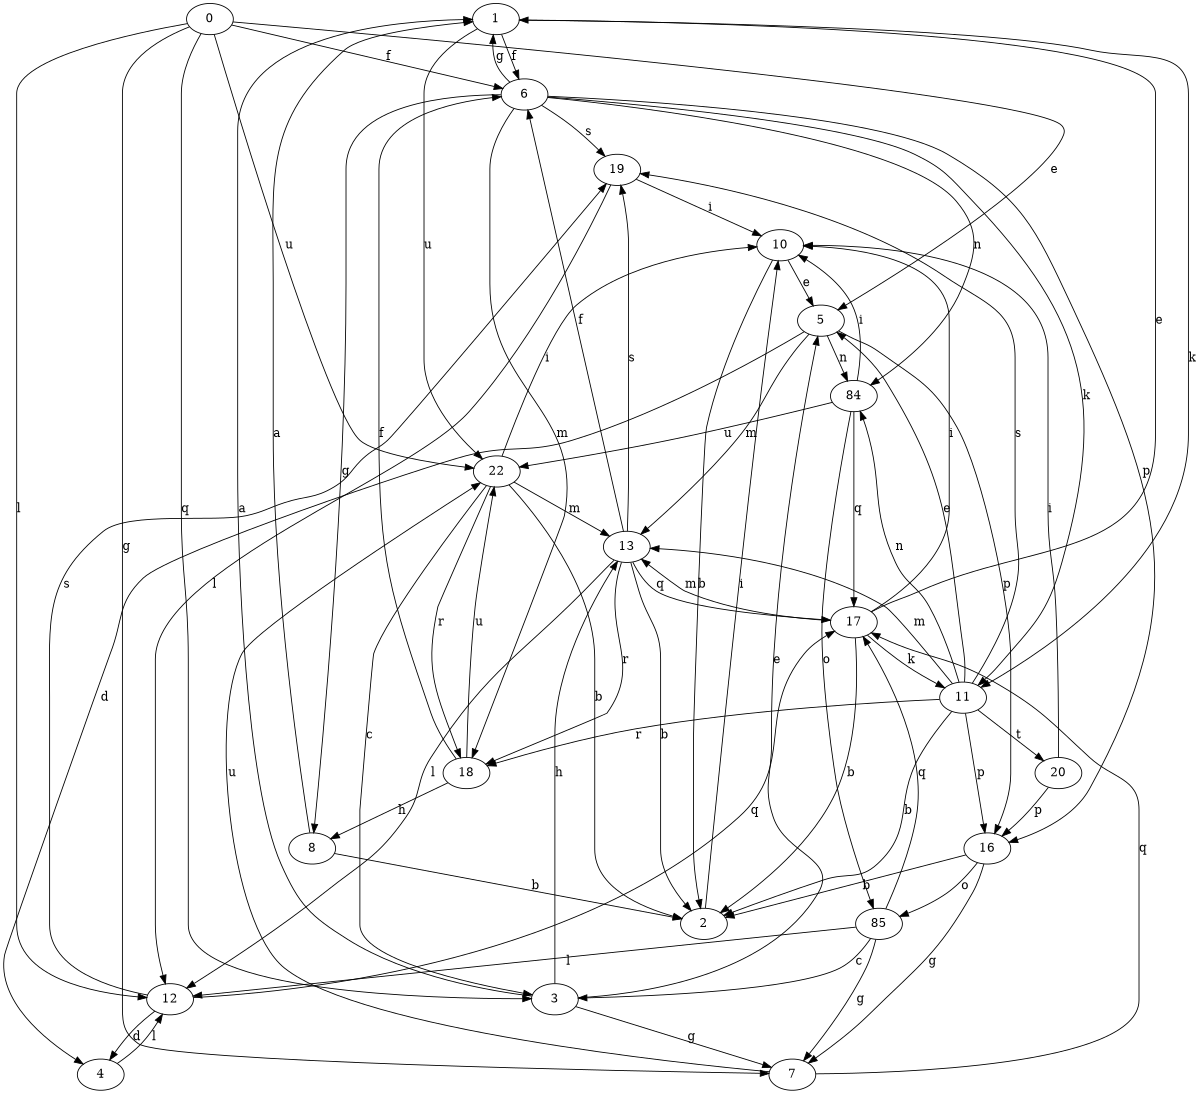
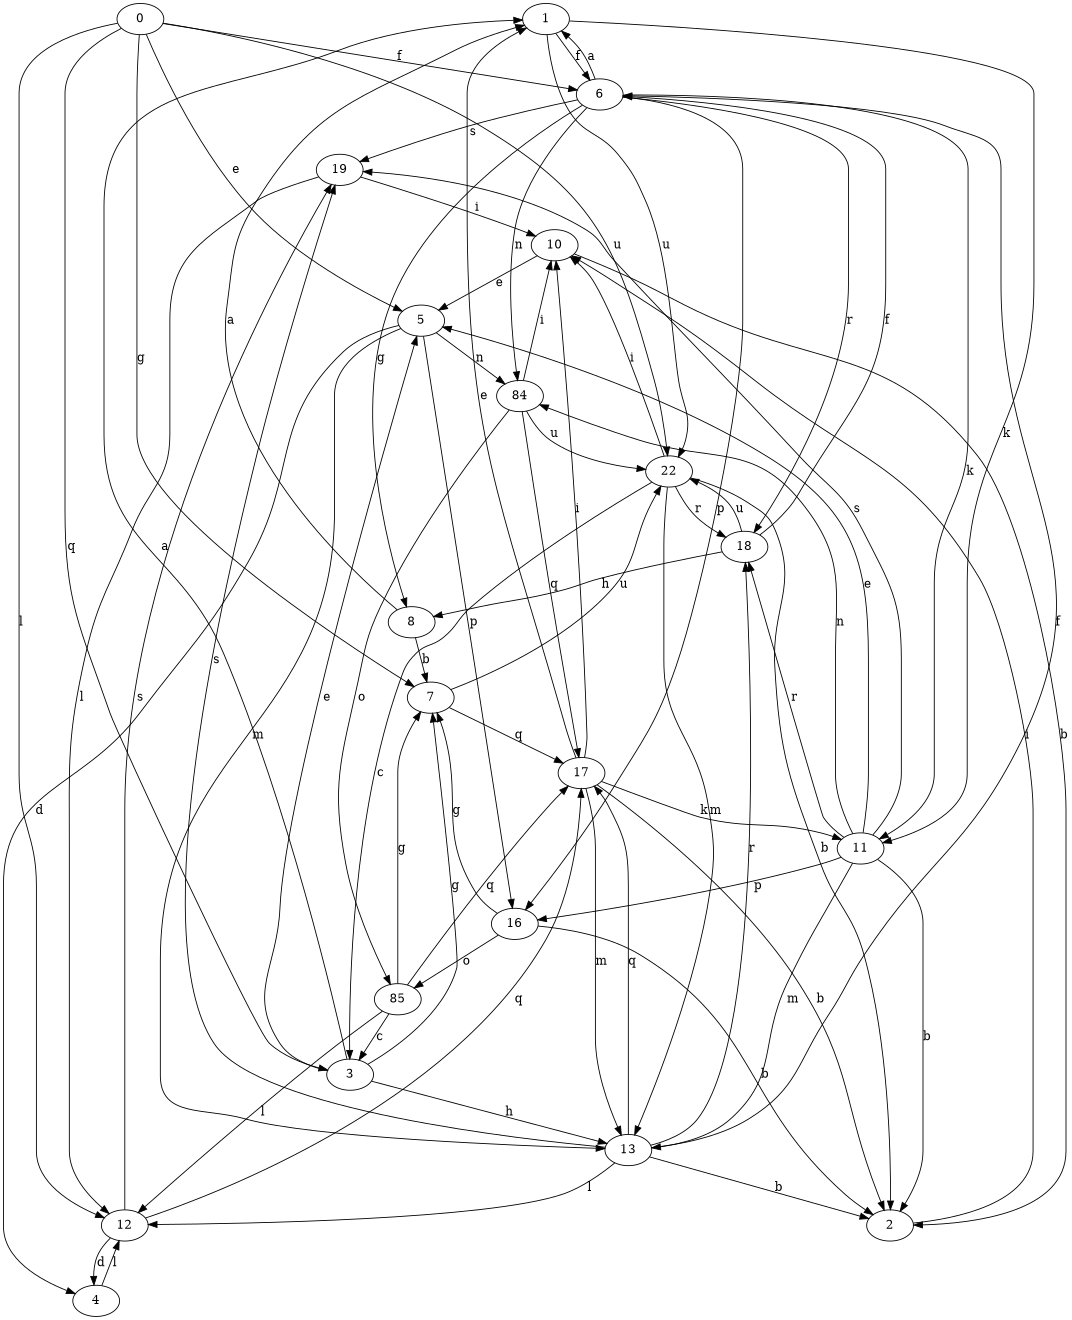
edge "6" -> "1": label "g" -> "a"
edge "6" -> "18": label "m" -> "r"
node "20": removed
edge "8" -> "2": now "8" -> "7"
